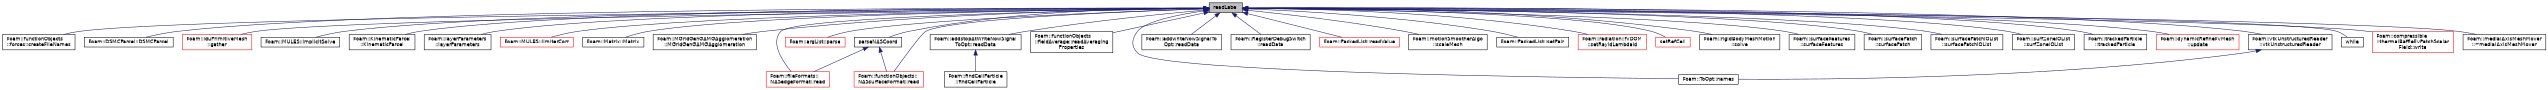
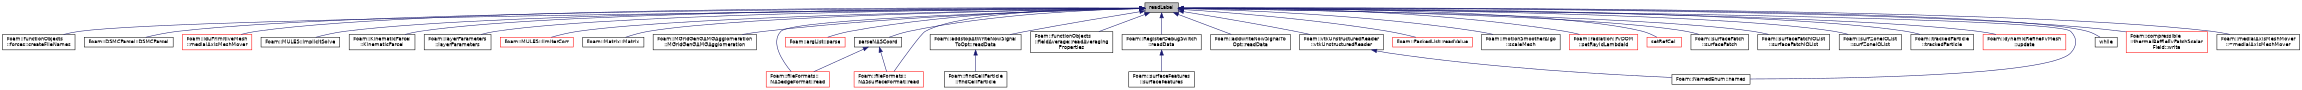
edge "Foam::surfaceFeatures ::surfaceFeatures" -> "readLabel": now "Foam::surfaceFeatures ::surfaceFeatures" -> "Foam::RegisterDebugSwitch ::readData"
node "Foam::lduPrimitiveMesh ::gather": label "Foam::lduPrimitiveMesh ::gather" -> "Foam::lduPrimitiveMesh ::medialAxisMeshMover"
node "Foam::PackedList::setPair": removed
node "Foam::rigidBodyMeshMotion ::solve": removed
node "Foam::functionObjects:: NASsurfaceFormat::read": label "Foam::functionObjects:: NASsurfaceFormat::read" -> "Foam::fileFormats:: NASsurfaceFormat::read"
node "Foam::ToOpt::names": label "Foam::ToOpt::names" -> "Foam::NamedEnum::names"
